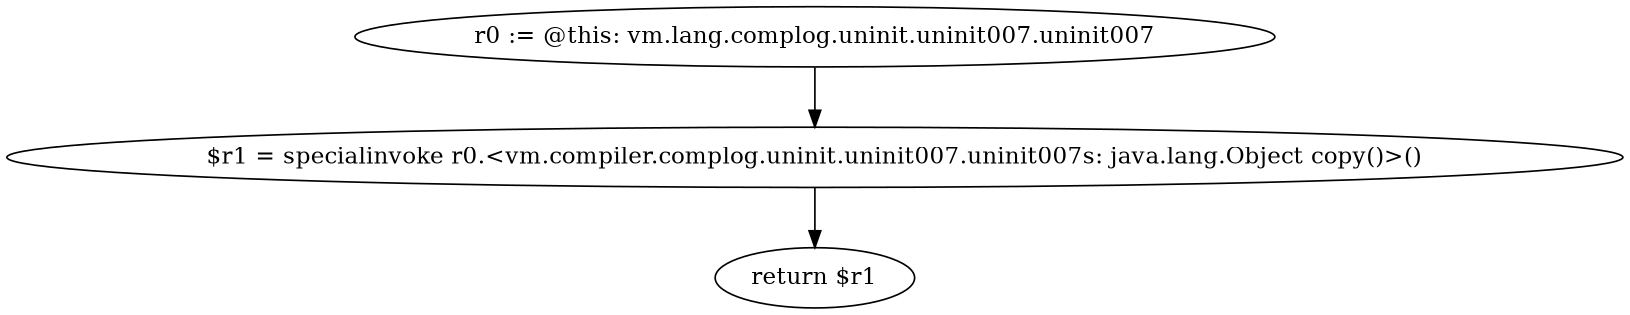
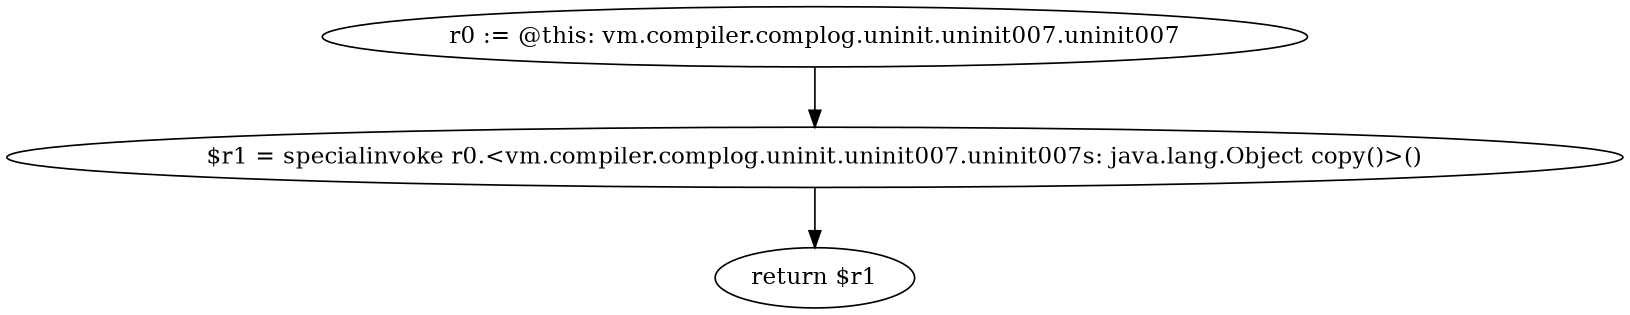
node "r0 := @this: vm.lang.complog.uninit.uninit007.uninit007": label "r0 := @this: vm.lang.complog.uninit.uninit007.uninit007" -> "r0 := @this: vm.compiler.complog.uninit.uninit007.uninit007"
